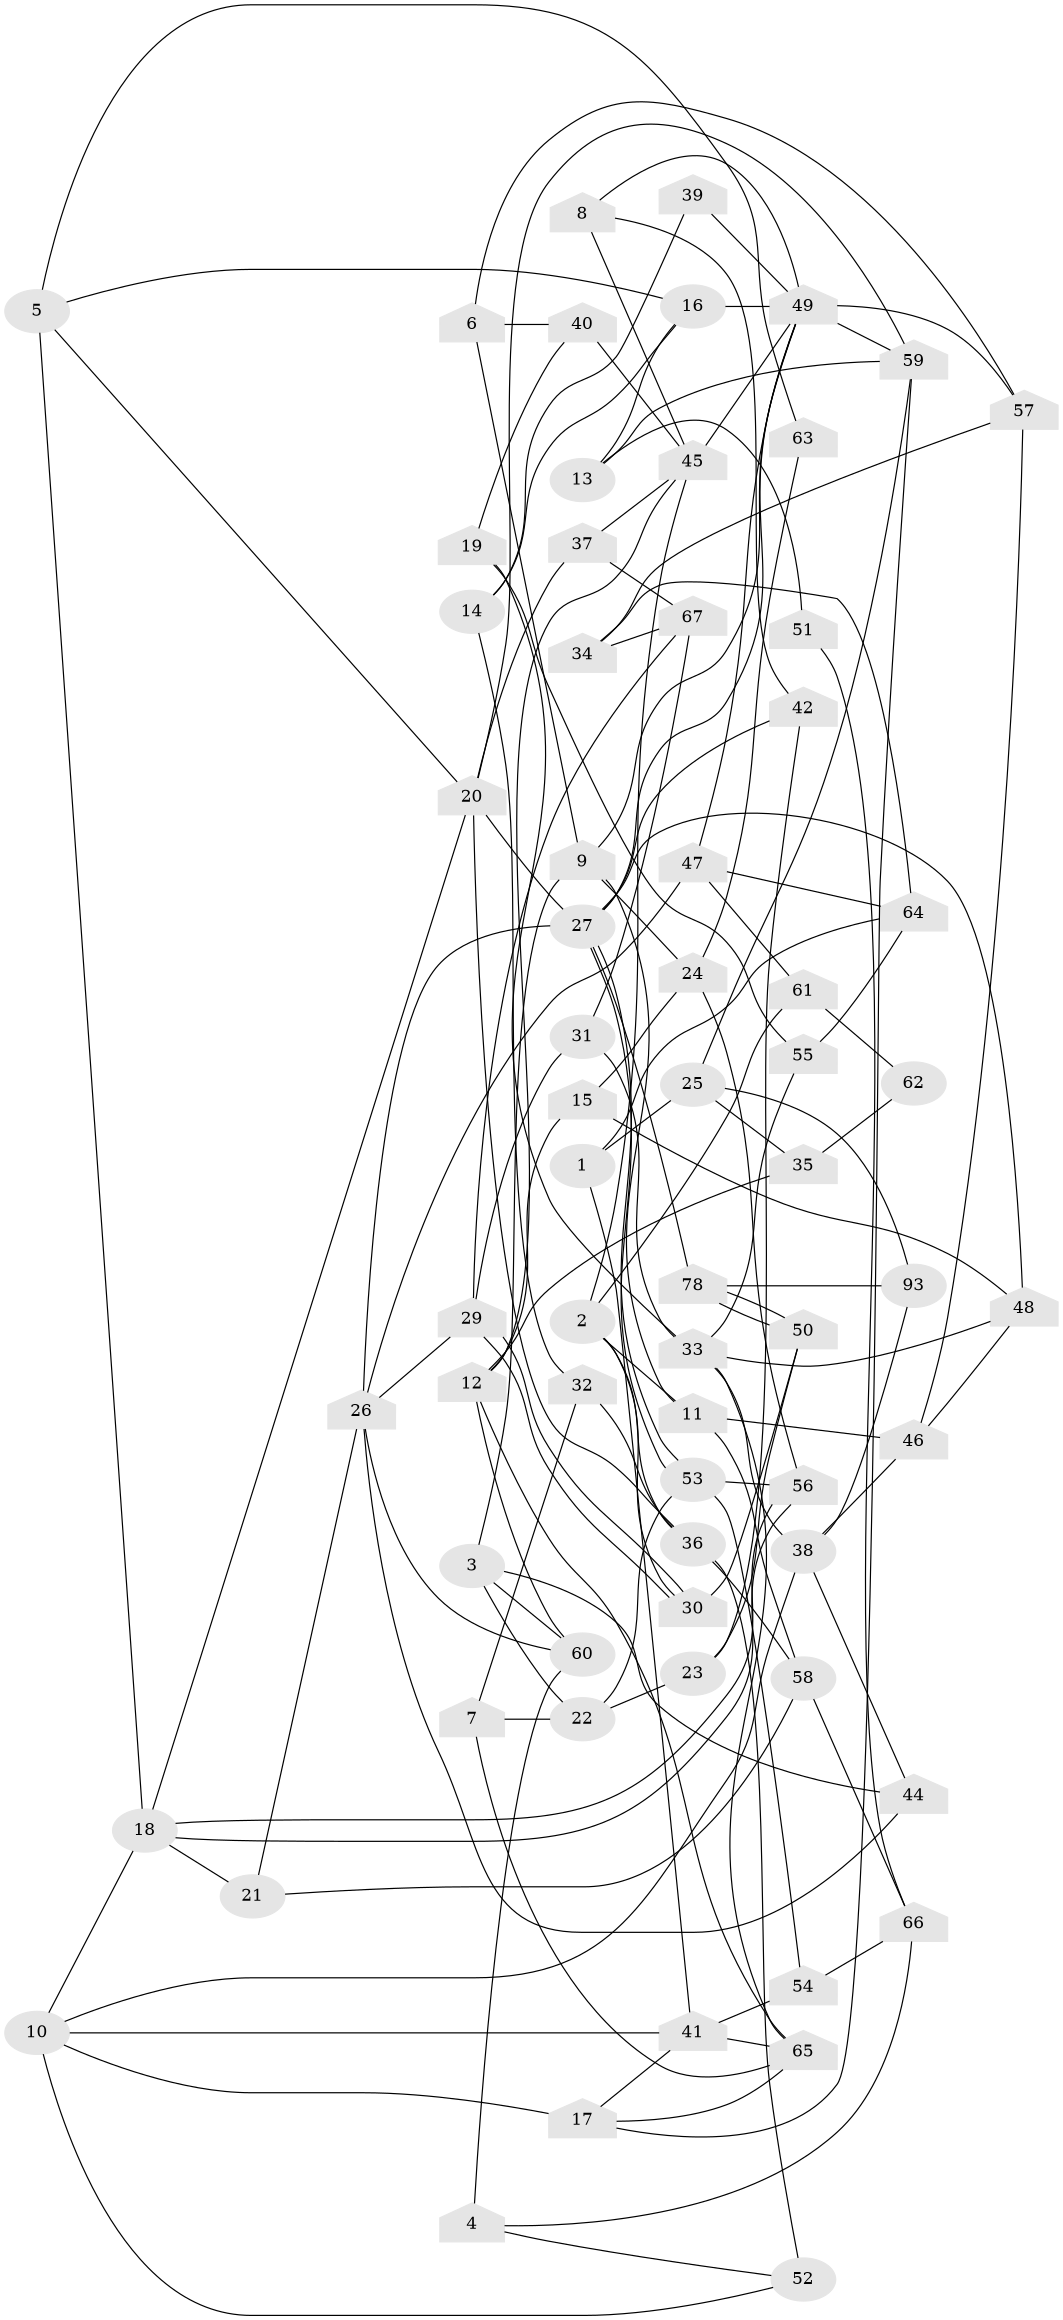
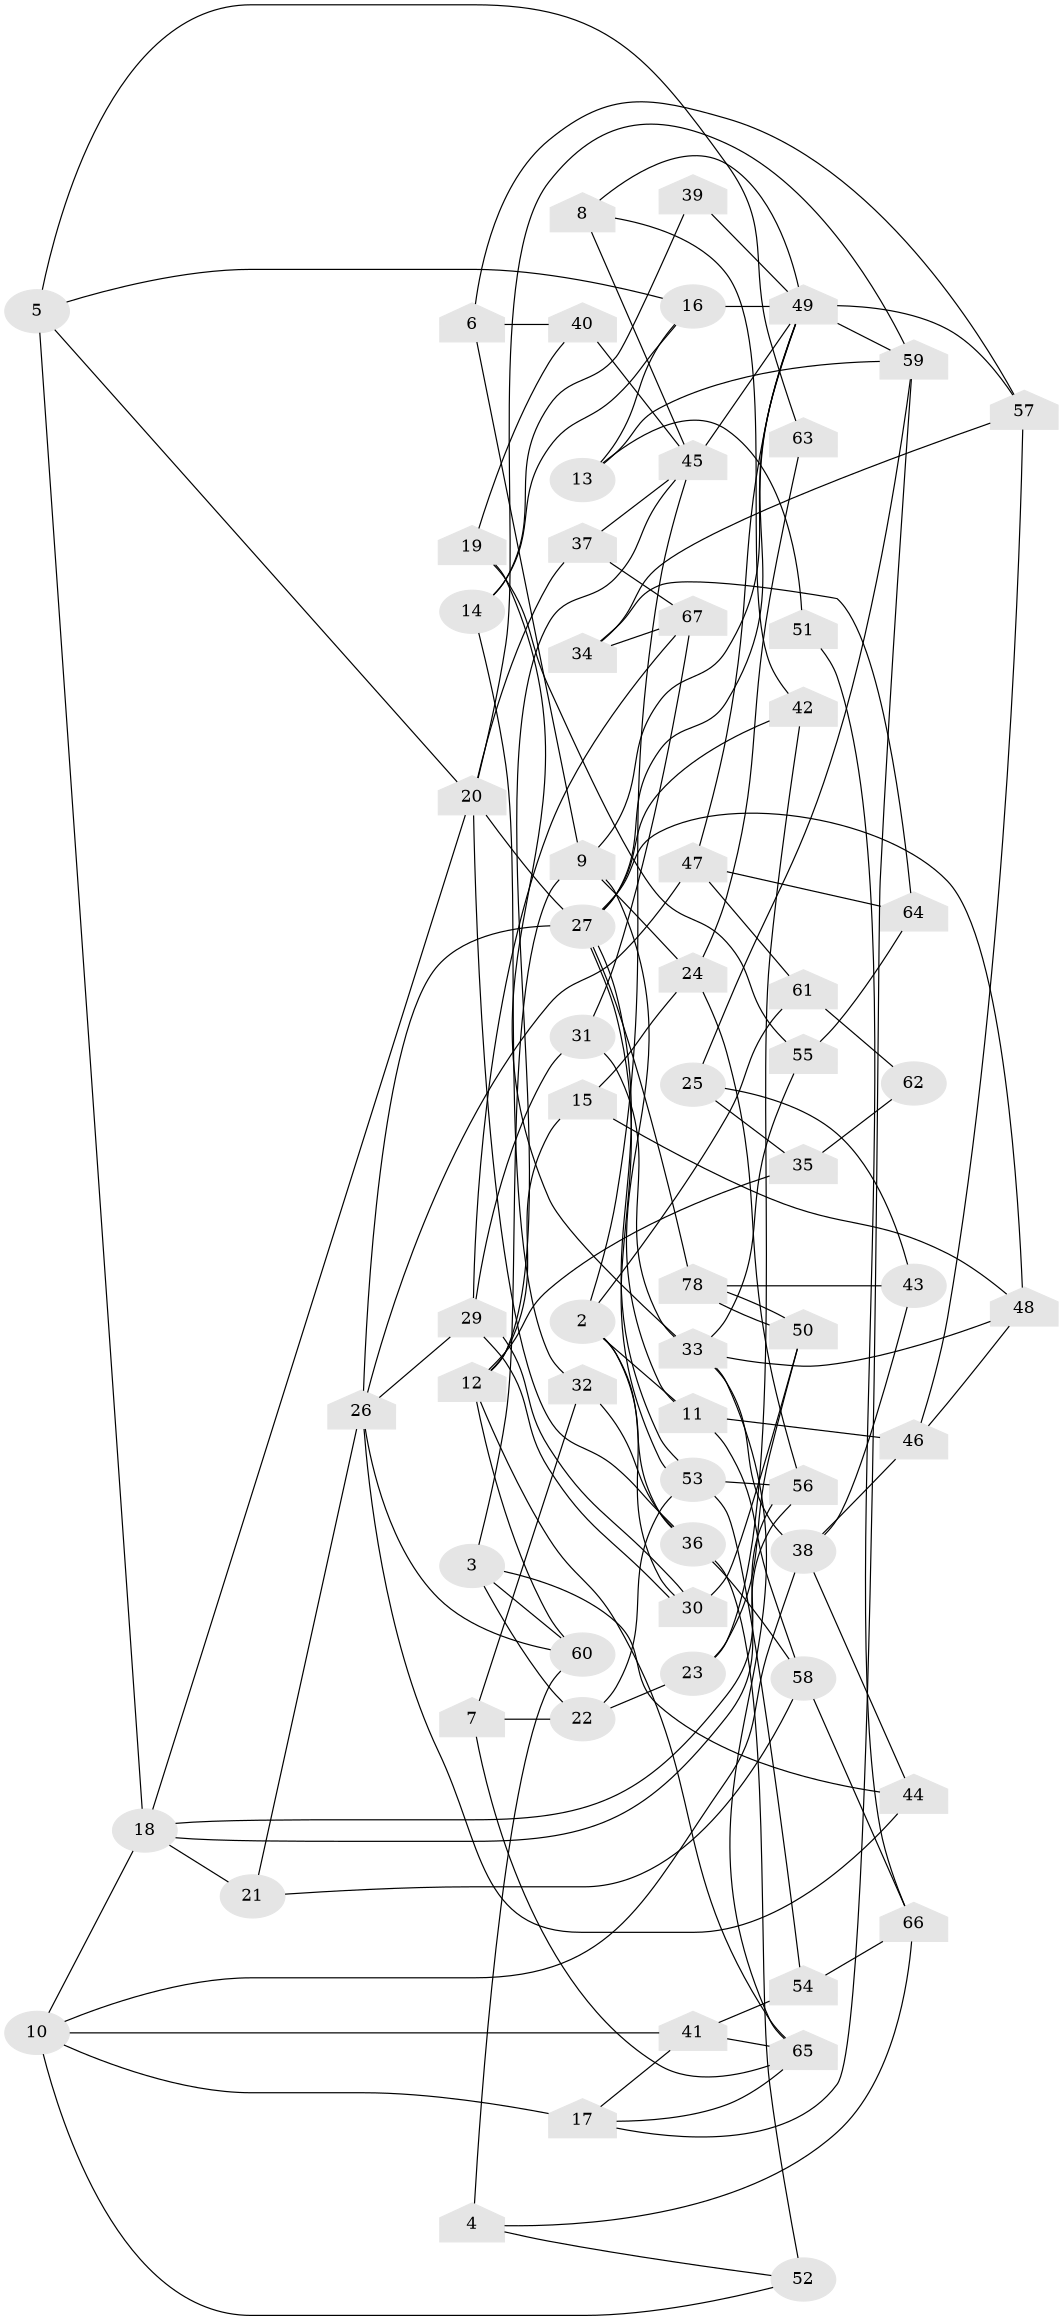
node "1": removed
node "93": label "93" -> "43"
